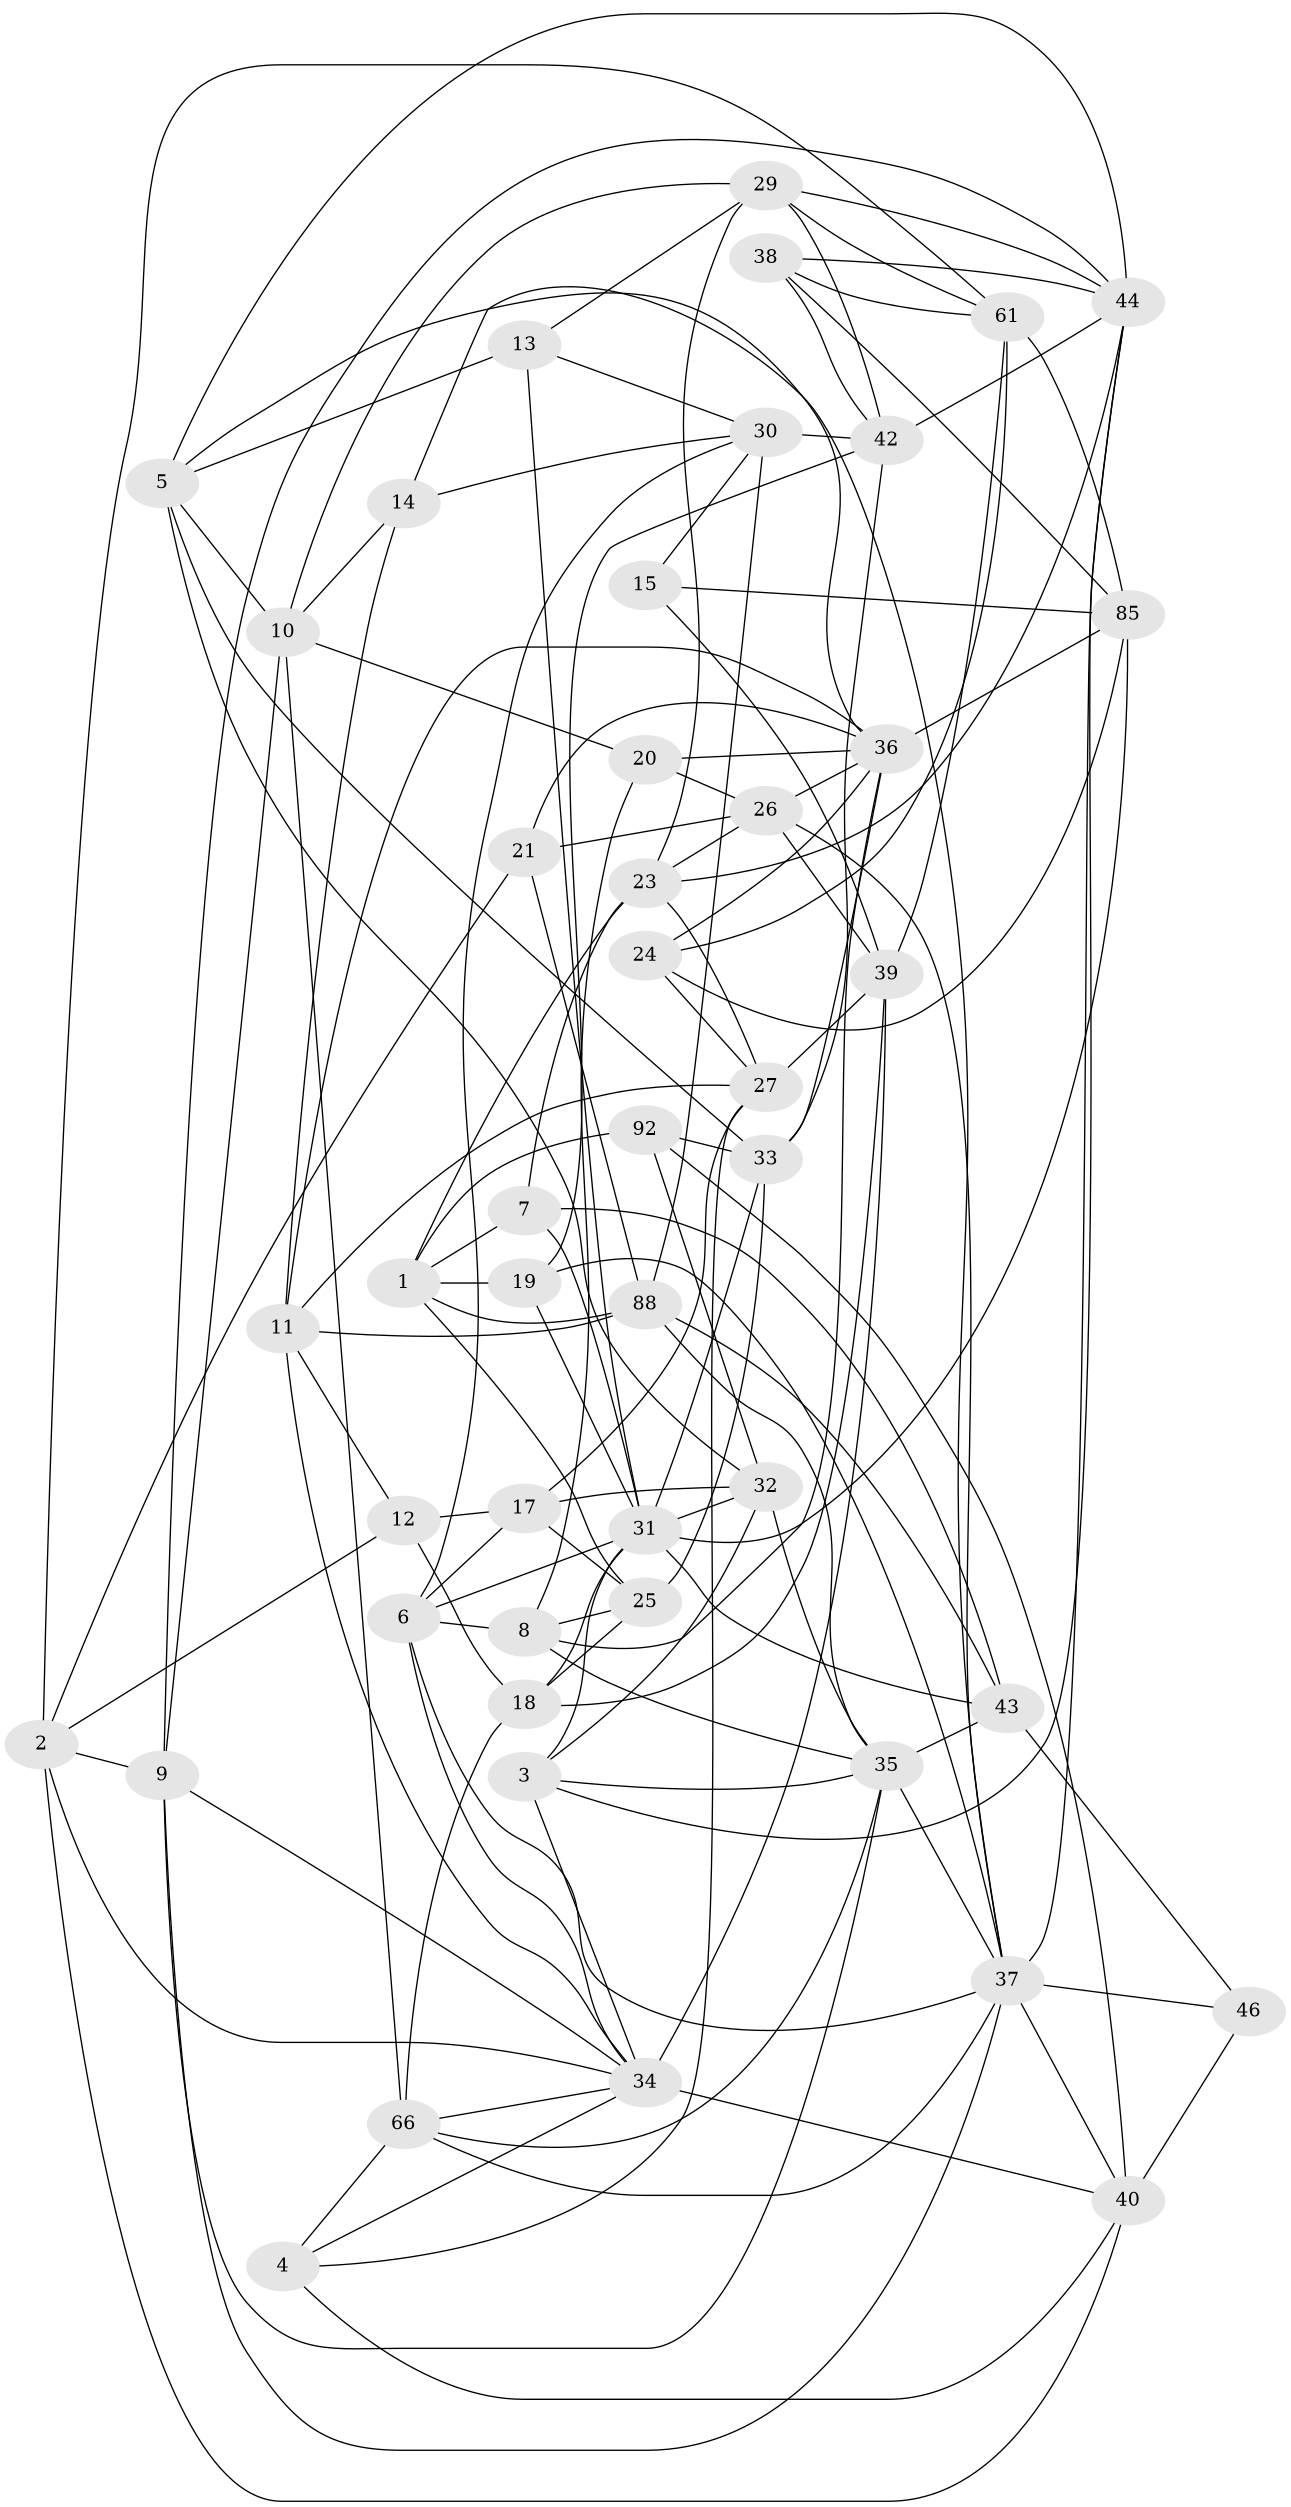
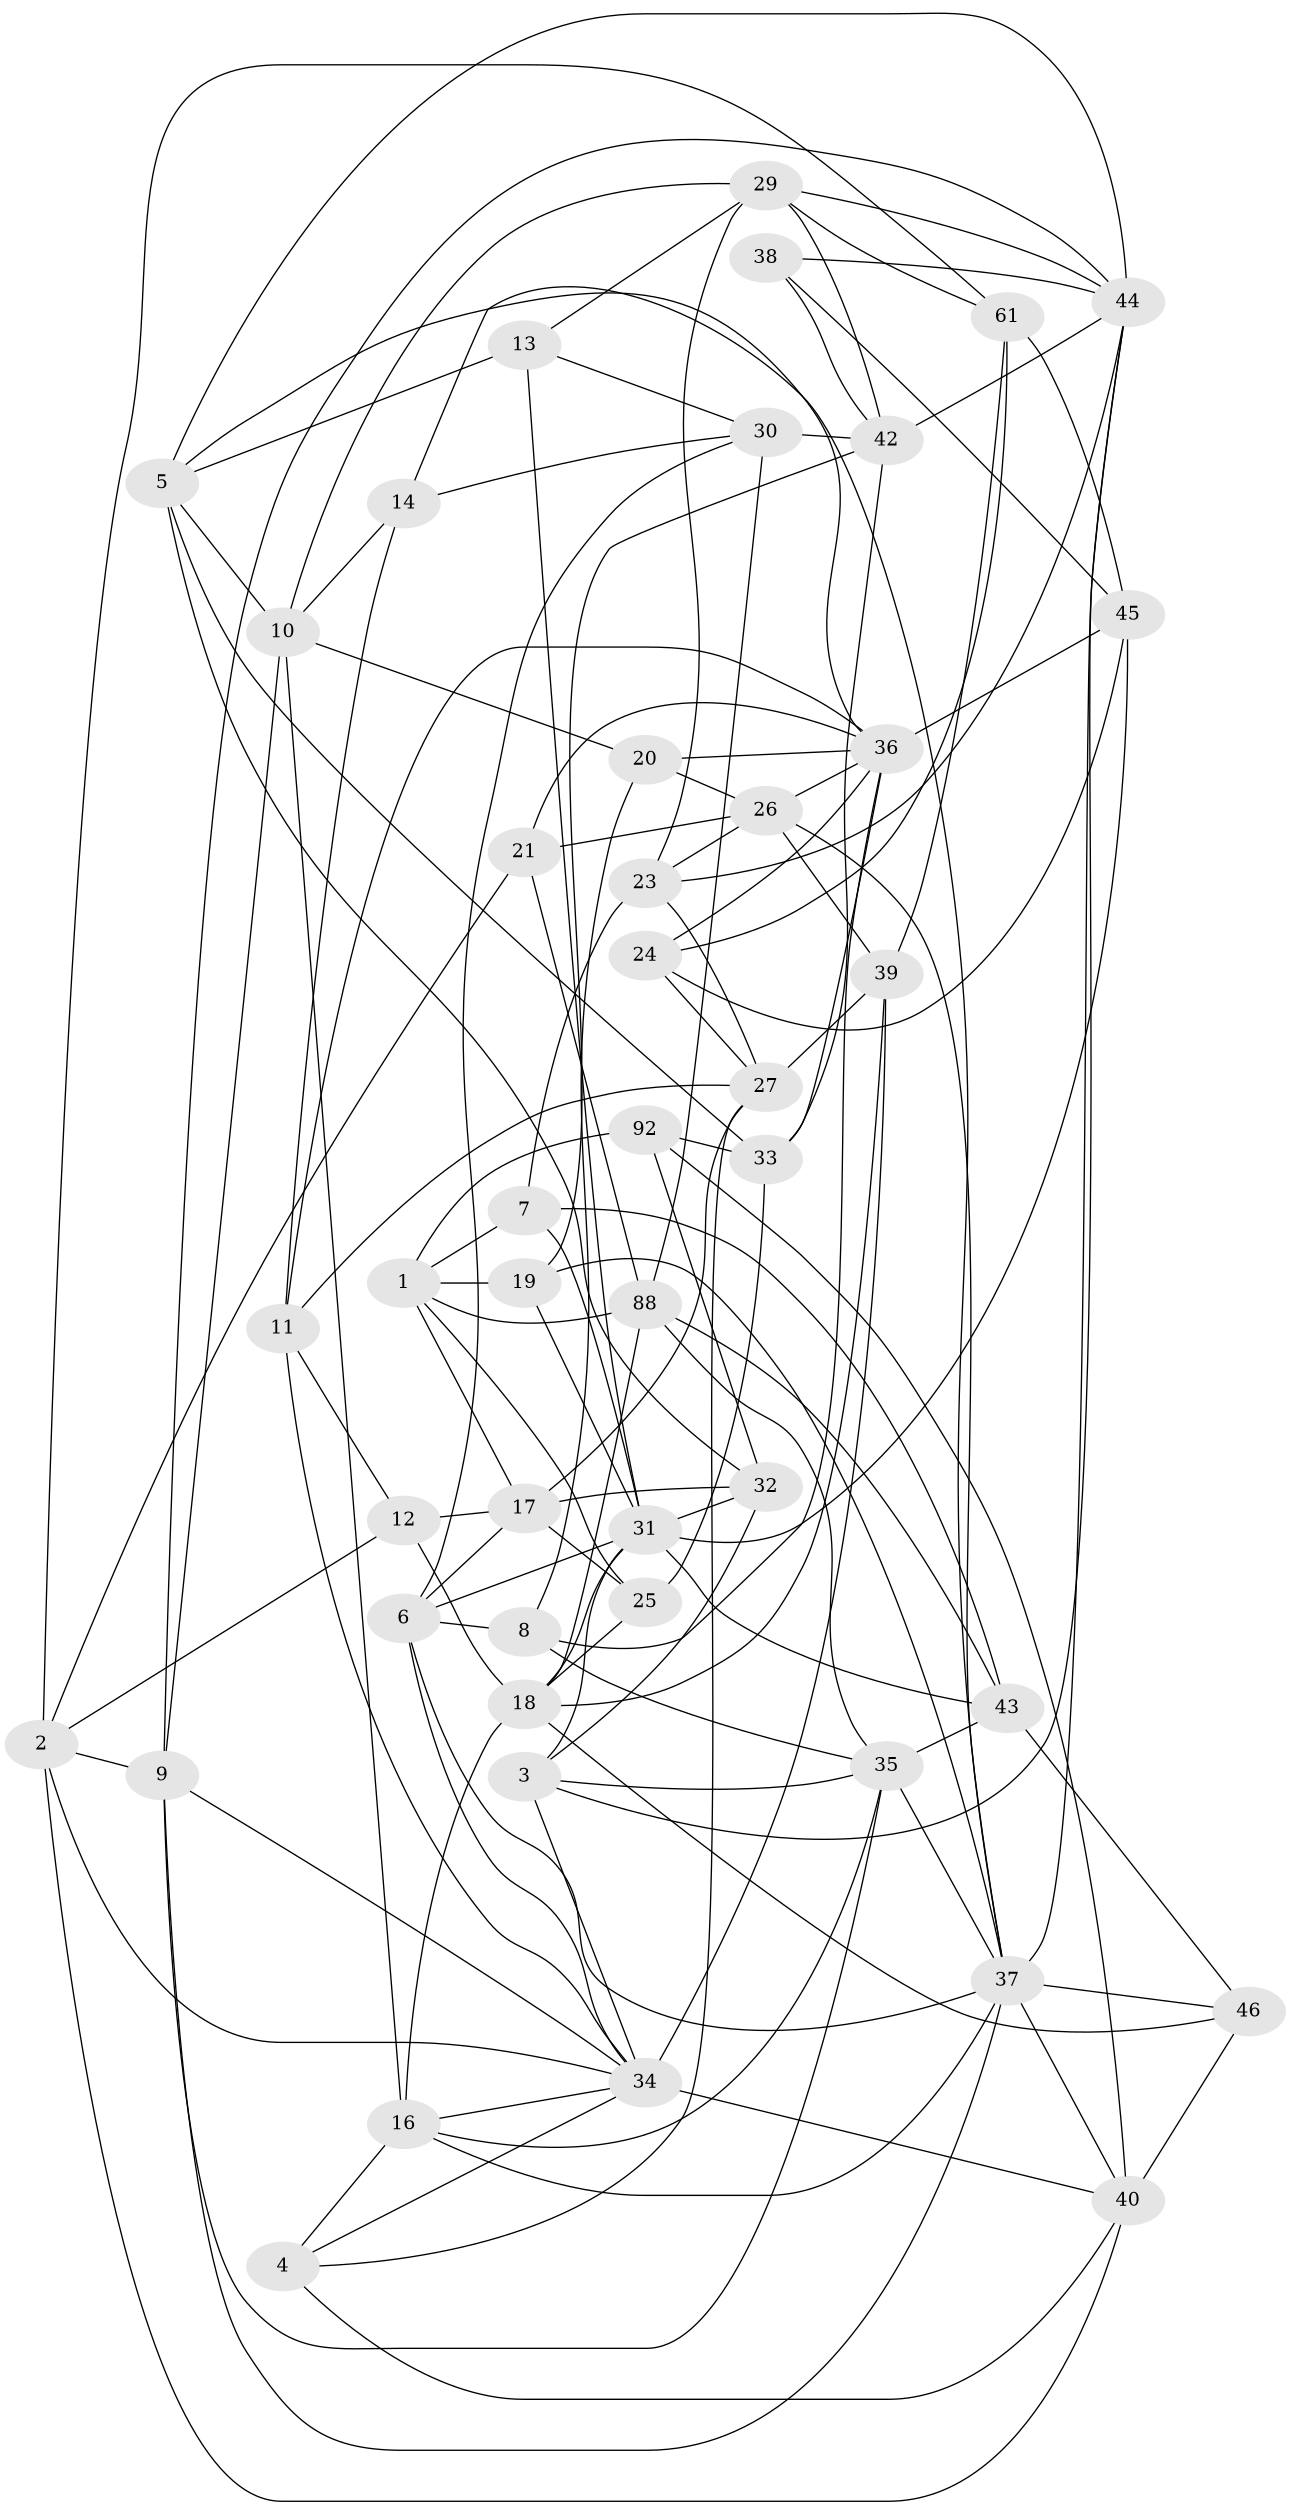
edge "38" -- "61": removed
node "15": removed
node "85": label "85" -> "45"
edge "23" -- "1": now "17" -- "1"
edge "88" -- "11": now "88" -- "18"
edge "33" -- "31": removed
edge "25" -- "8": removed
edge "32" -- "35": removed
edge "18" -- "46": added
node "66": label "66" -> "16"
